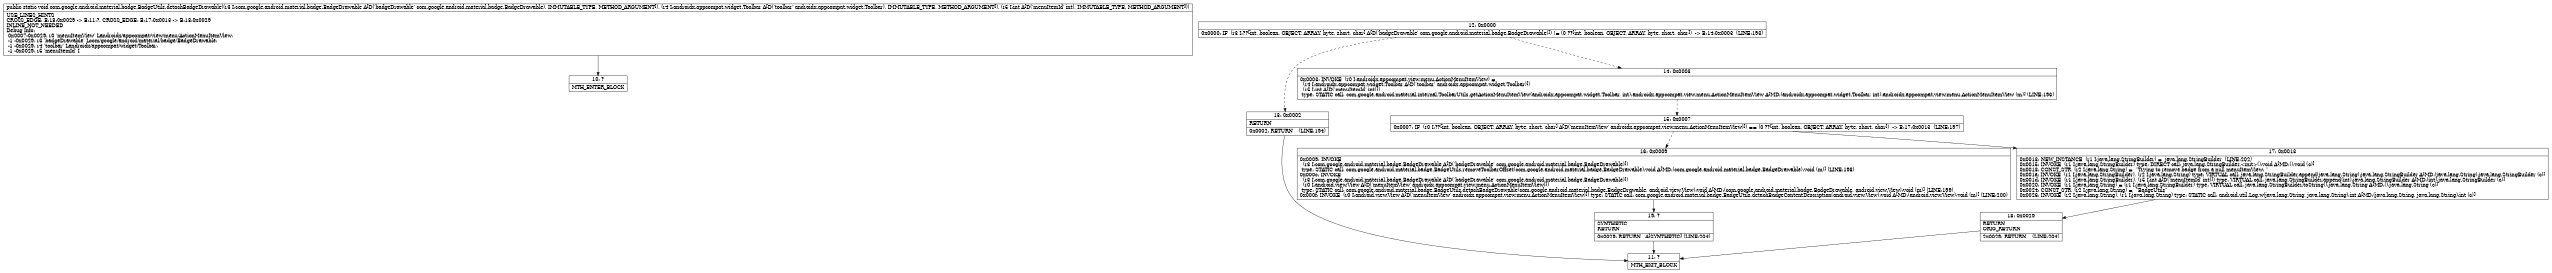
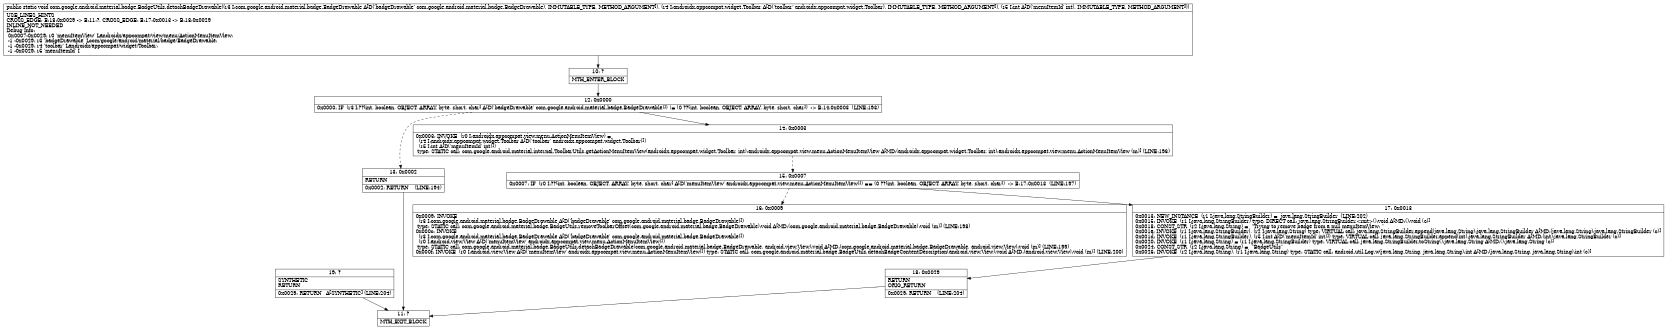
edge "12: 0x0000" -> "14: 0x0003": style dashed -> solid
edge "10: ?" -> "12: 0x0000": added
edge "16: 0x0009" -> "19: ?": removed
node "18: 0x0029": text "2x0029: RETURN    (LINE:204)" -> "0x0029: RETURN    (LINE:204)"
